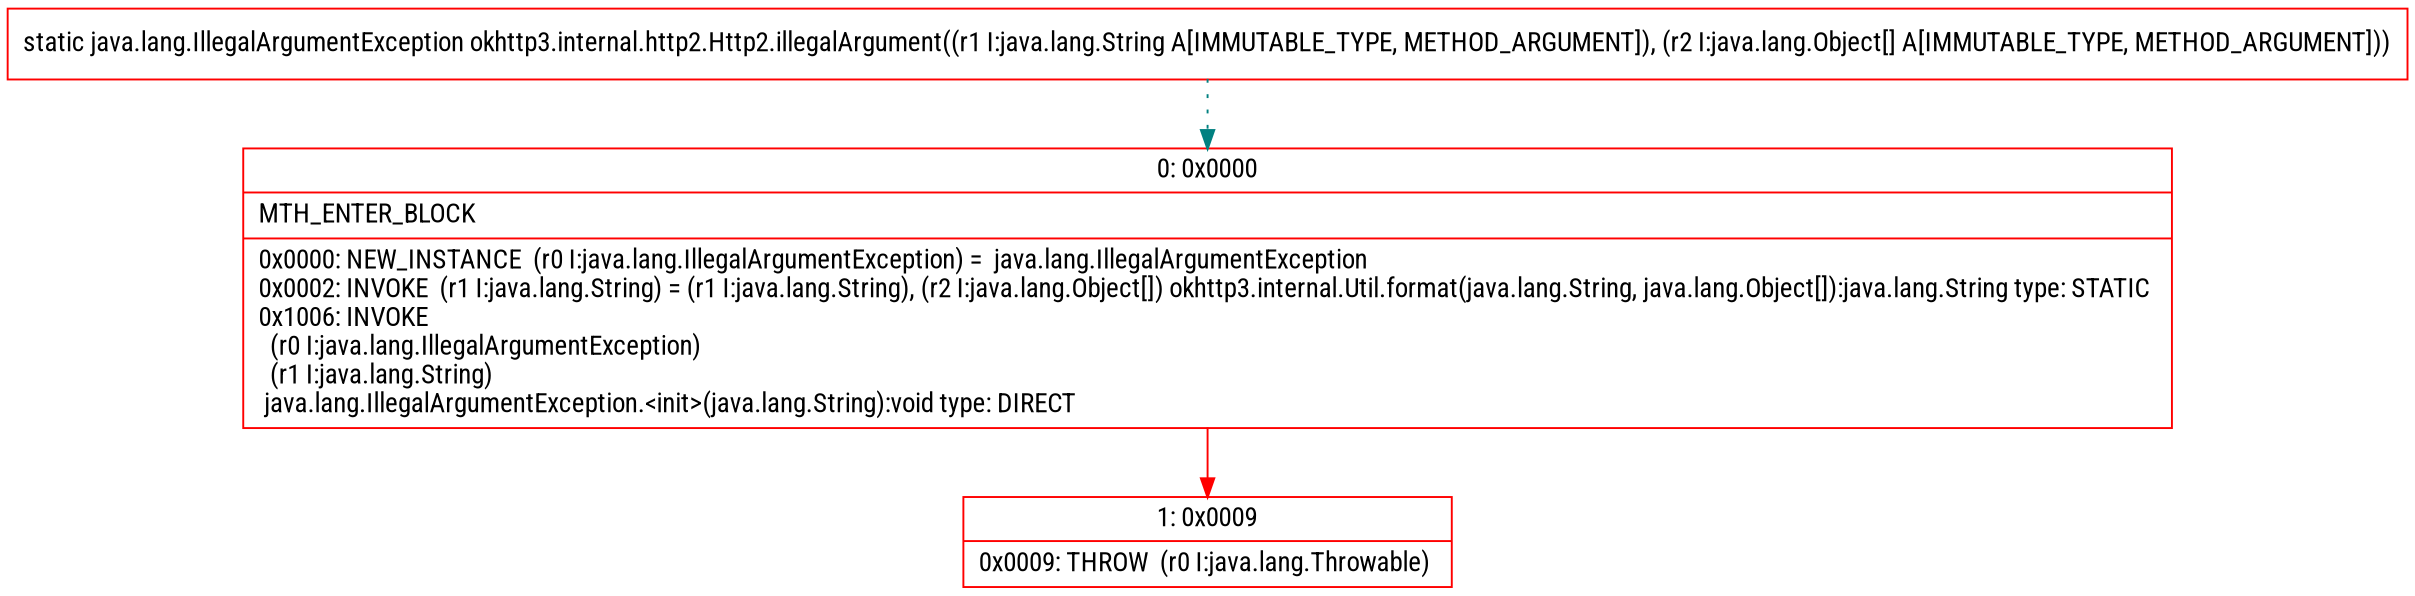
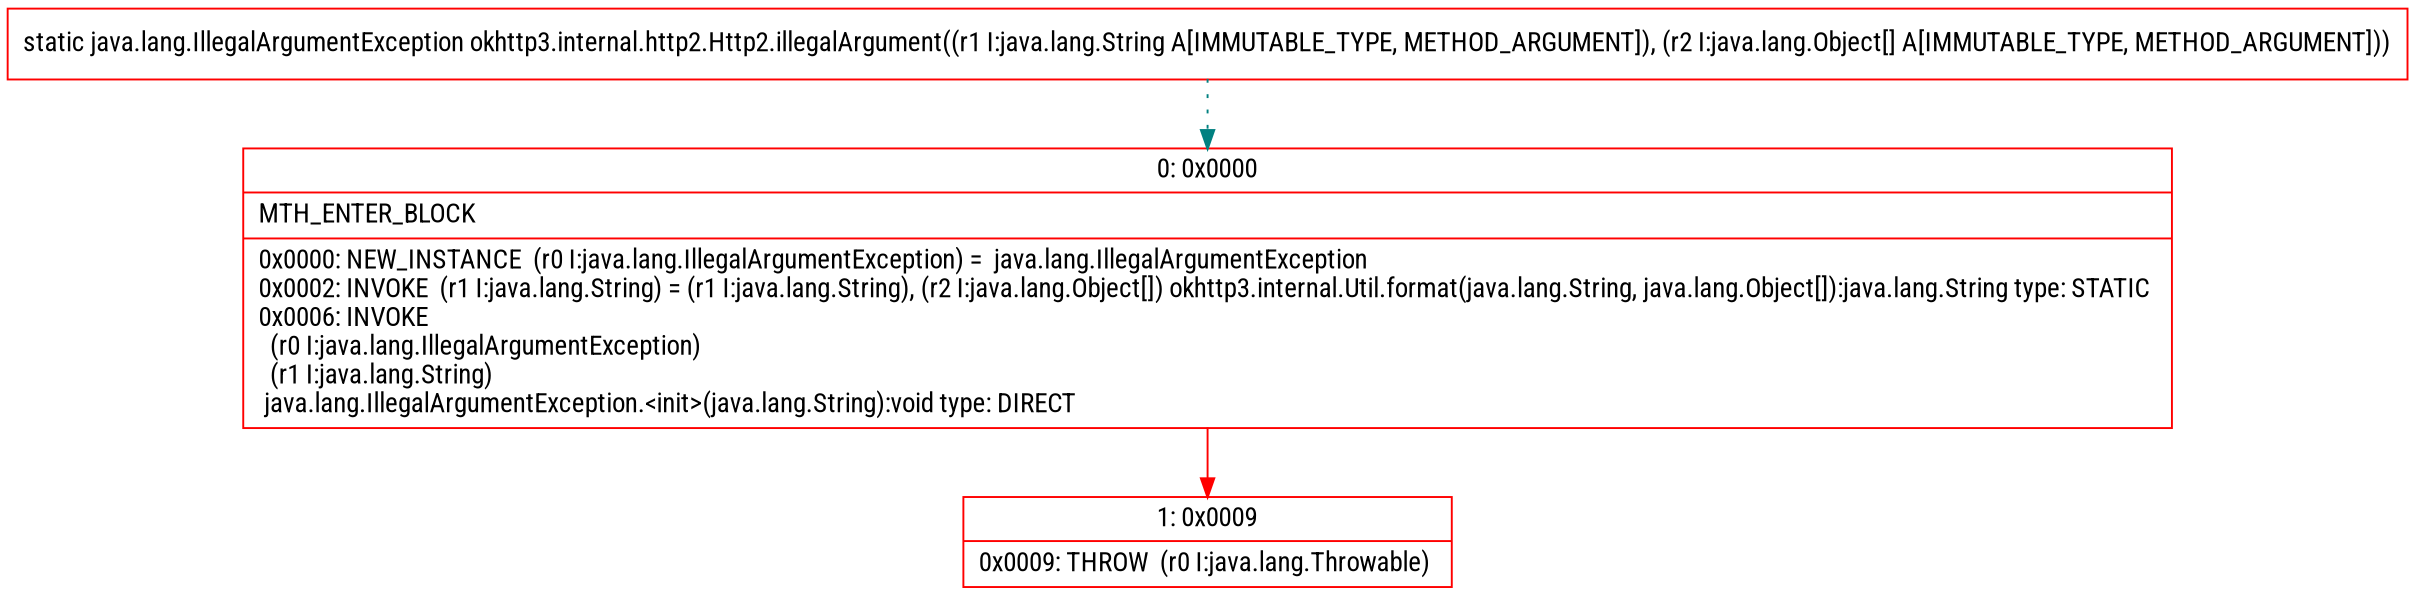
node "0: 0x0000": text "0x1006: INVOKE" -> "0x0006: INVOKE"
